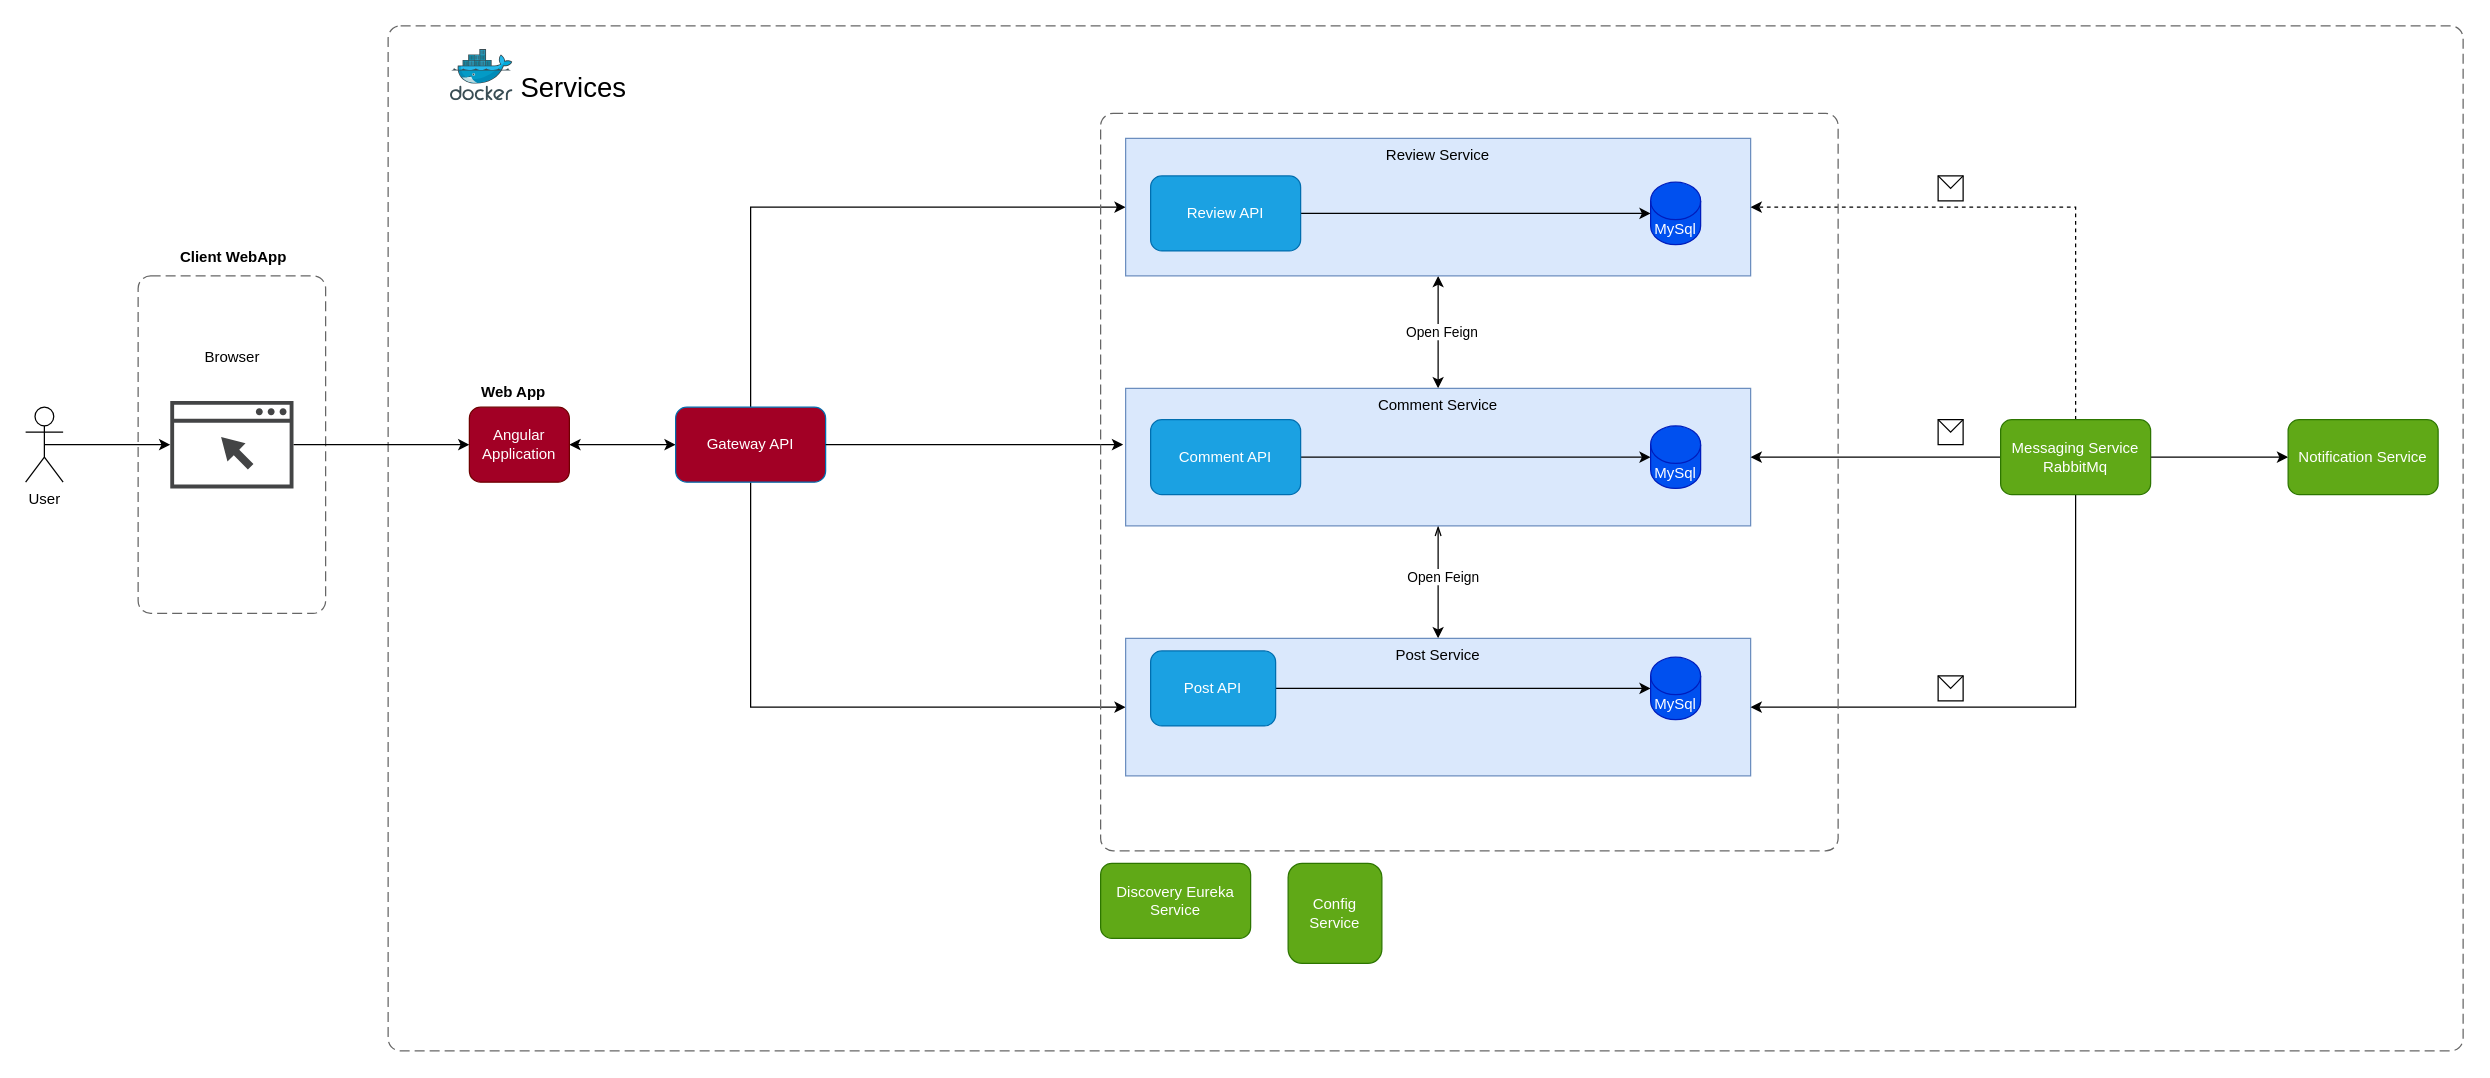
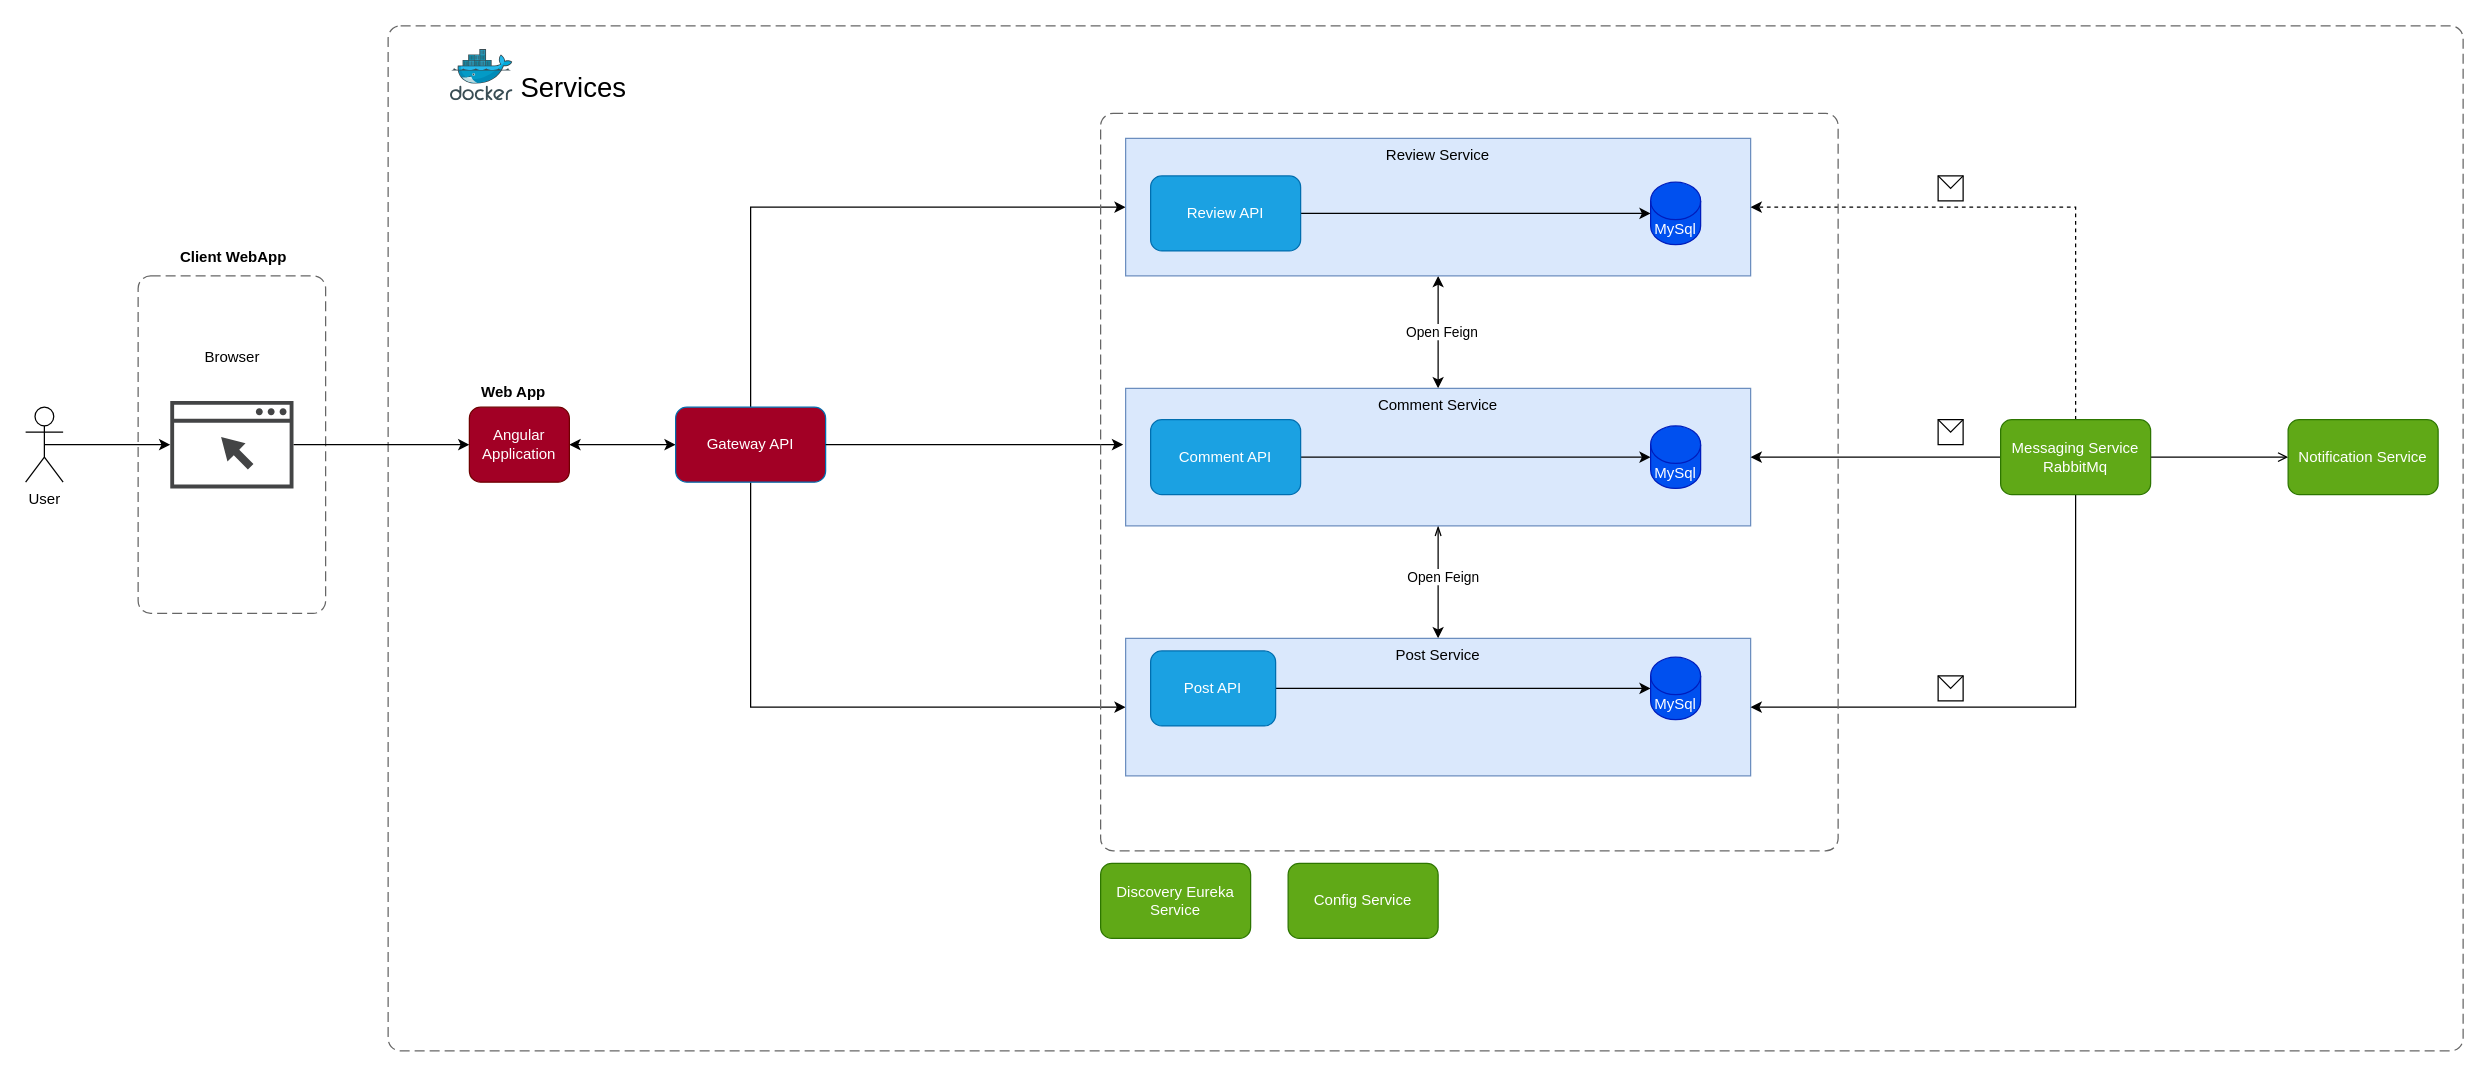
edge "Messaging Service RabbitMq" -> "Notification Service": arrowhead classic -> open
node "Config Service": size 94x100 -> 150x75
